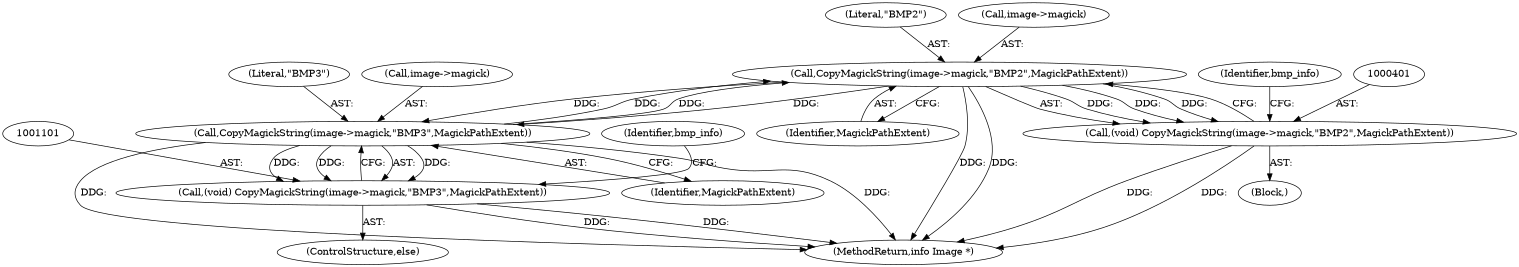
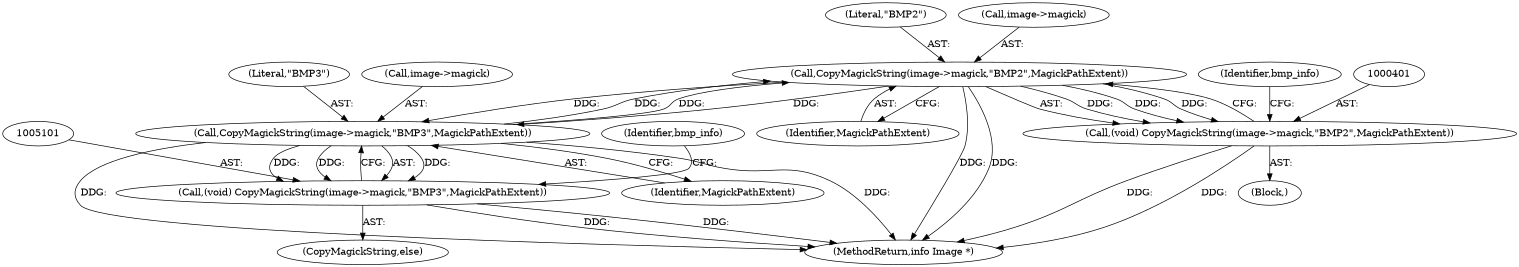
node "1001101": label "1001101" -> "1005101"
node "(ControlStructure,else)": label "(ControlStructure,else)" -> "(CopyMagickString,else)"
